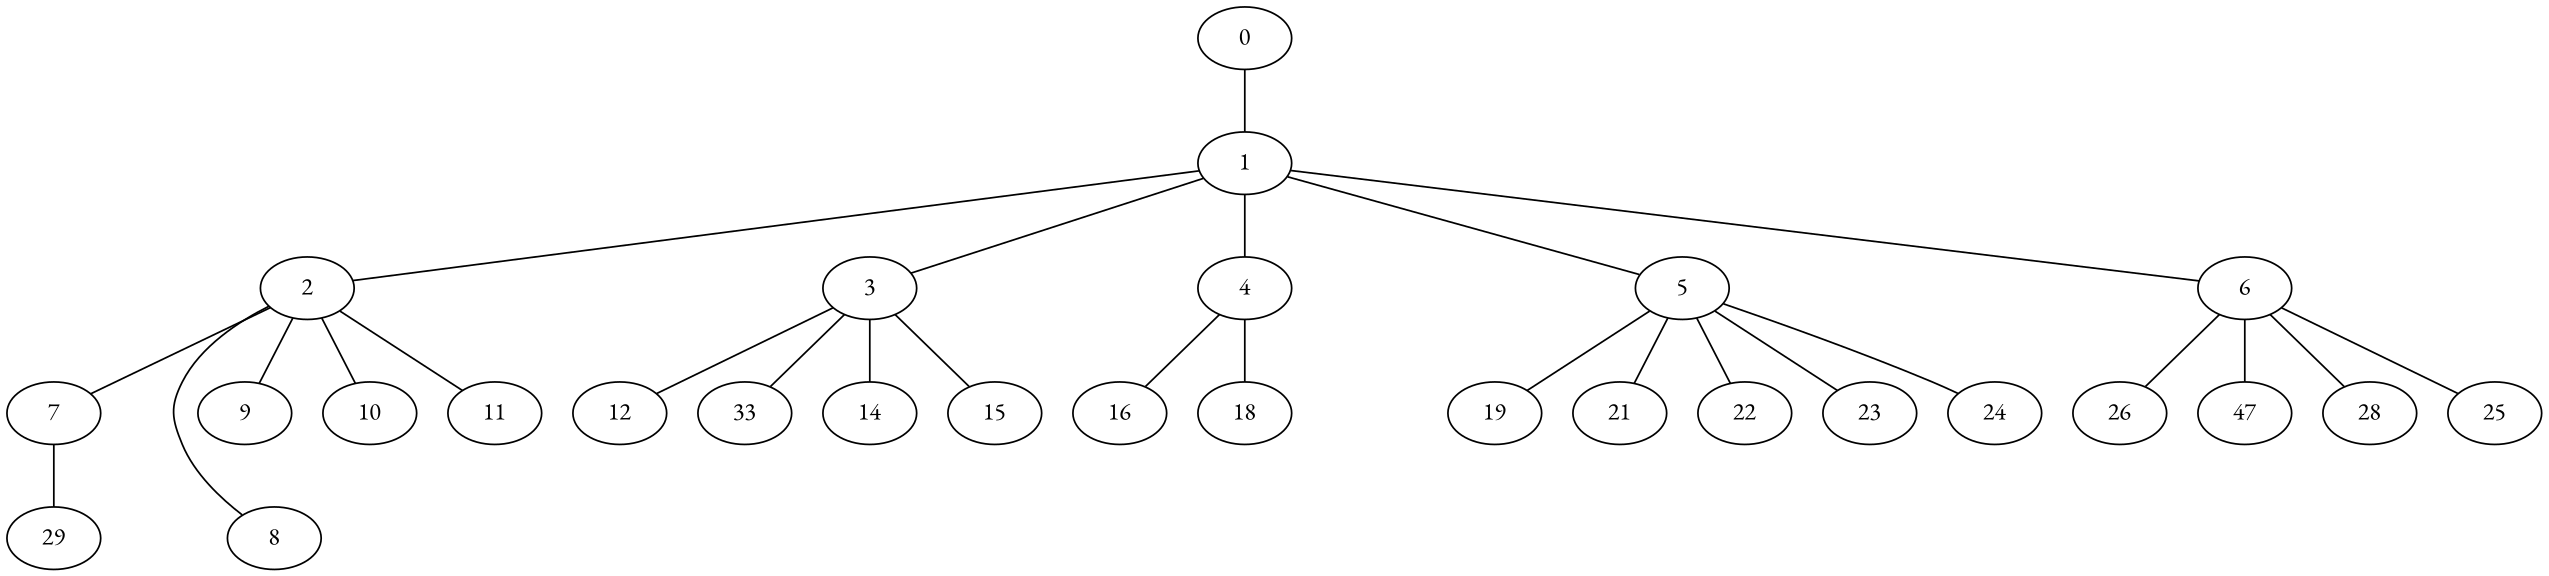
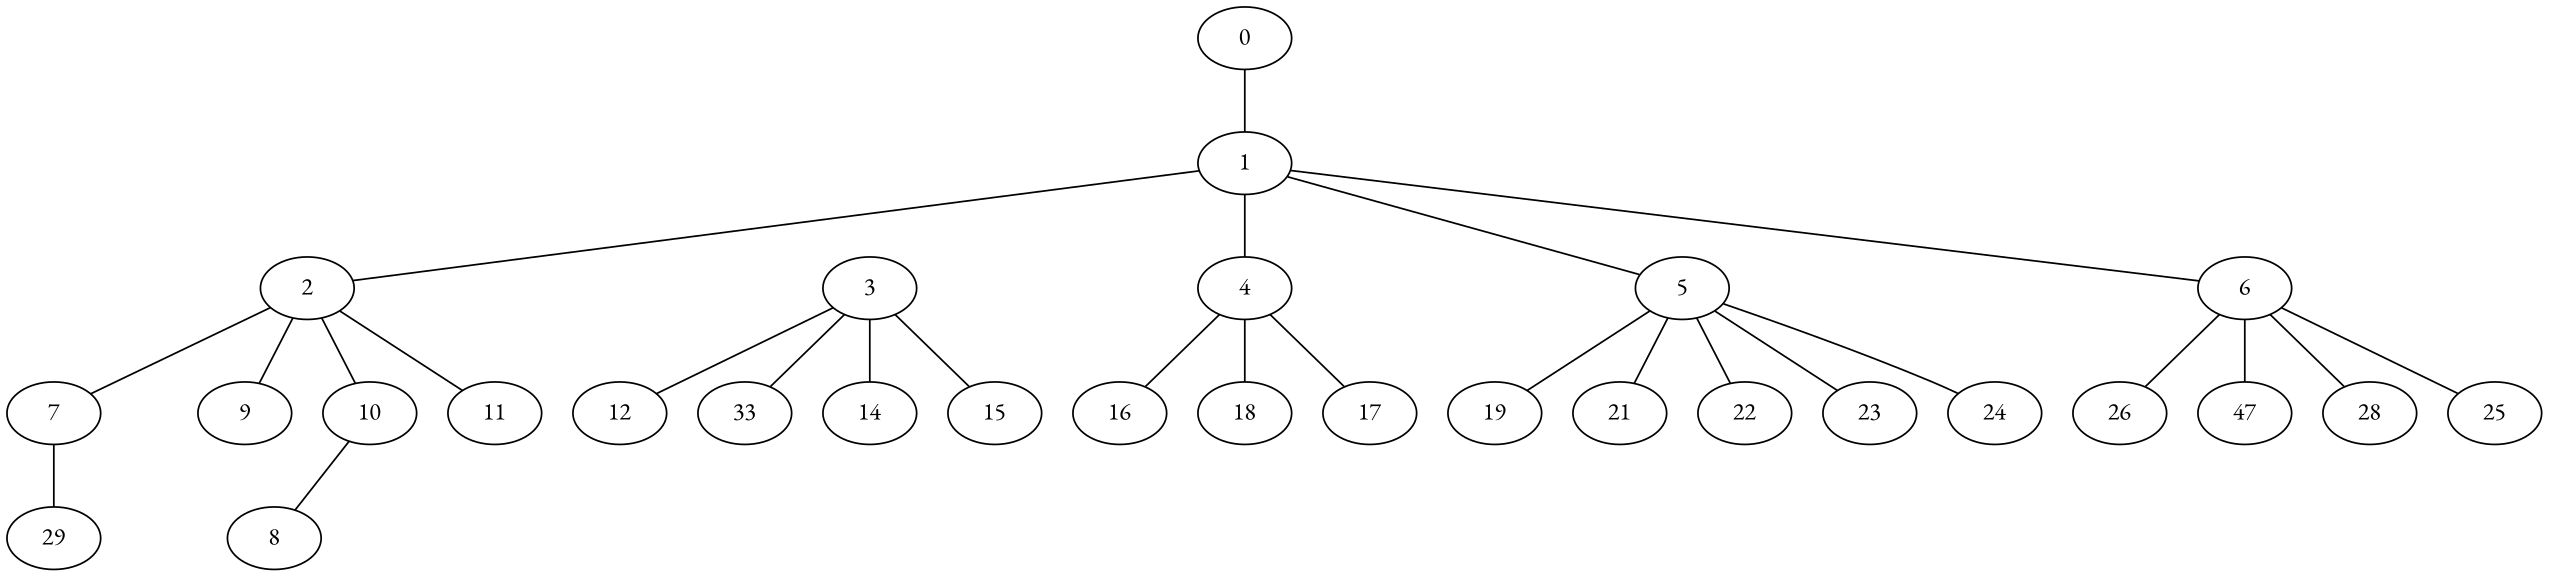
edge "1" -- "3": removed
edge "2" -- "8": now "10" -- "8"
node "17": added
